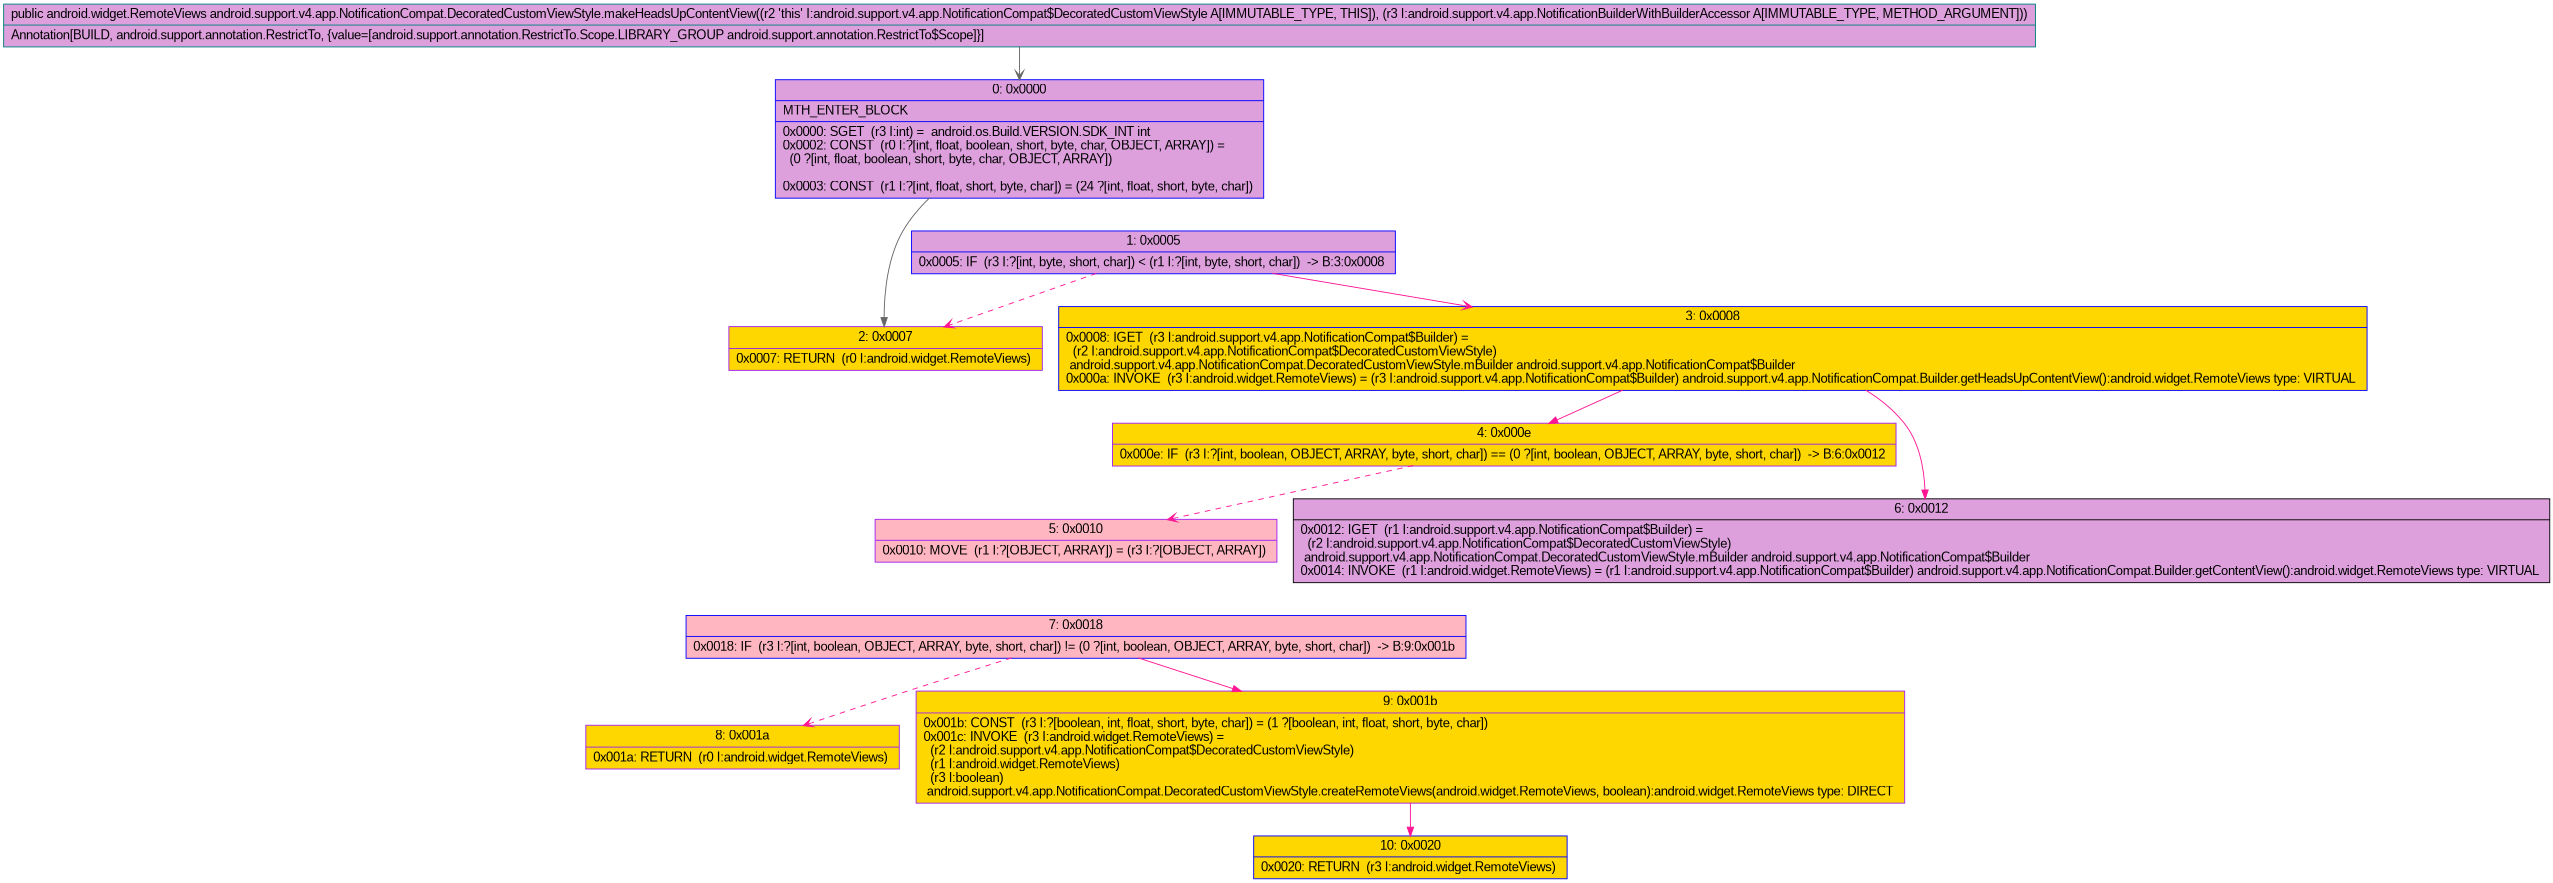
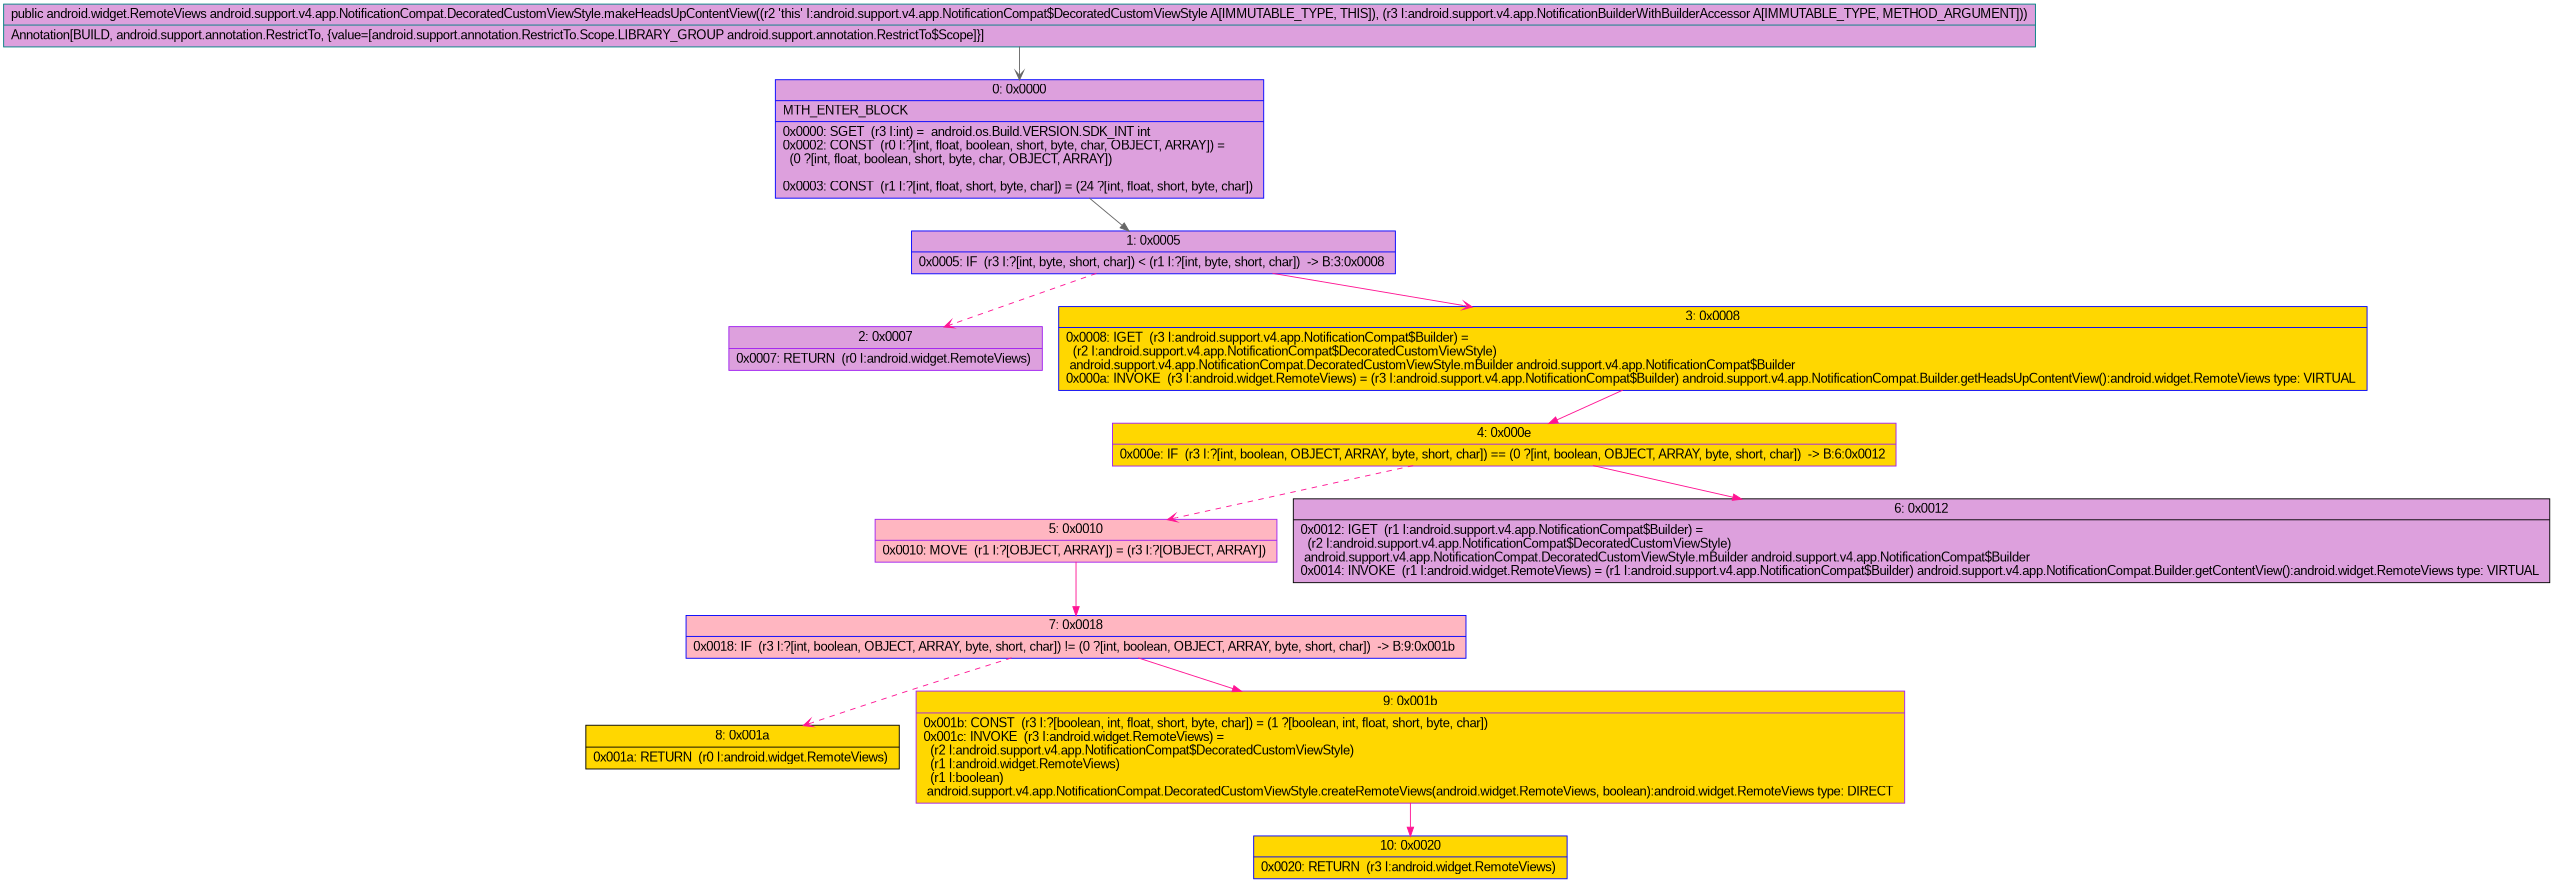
edge "0: 0x0000" -> "2: 0x0007": now "0: 0x0000" -> "1: 0x0005"
node "2: 0x0007": fillcolor gold -> plum
edge "3: 0x0008" -> "6: 0x0012": now "4: 0x000e" -> "6: 0x0012"
edge "5: 0x0010" -> "7: 0x0018": added
node "8: 0x001a": color purple -> black
node "9: 0x001b": text "(r3 I:boolean)" -> "(r1 I:boolean)"
